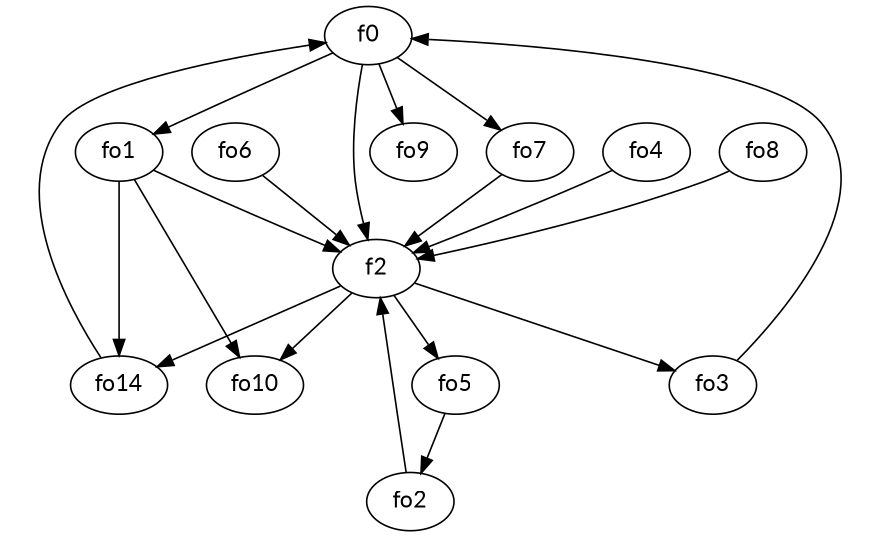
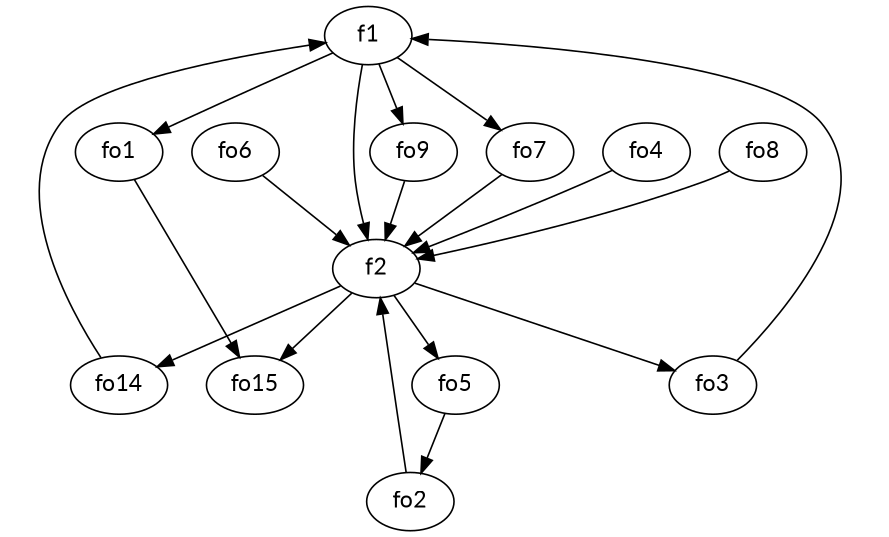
node "f0": label "f0" -> "f1"
edge "fo1" -> "f2": now "fo9" -> "f2"
edge "fo1" -> "fo14": removed
node "fo10": label "fo10" -> "fo15"
